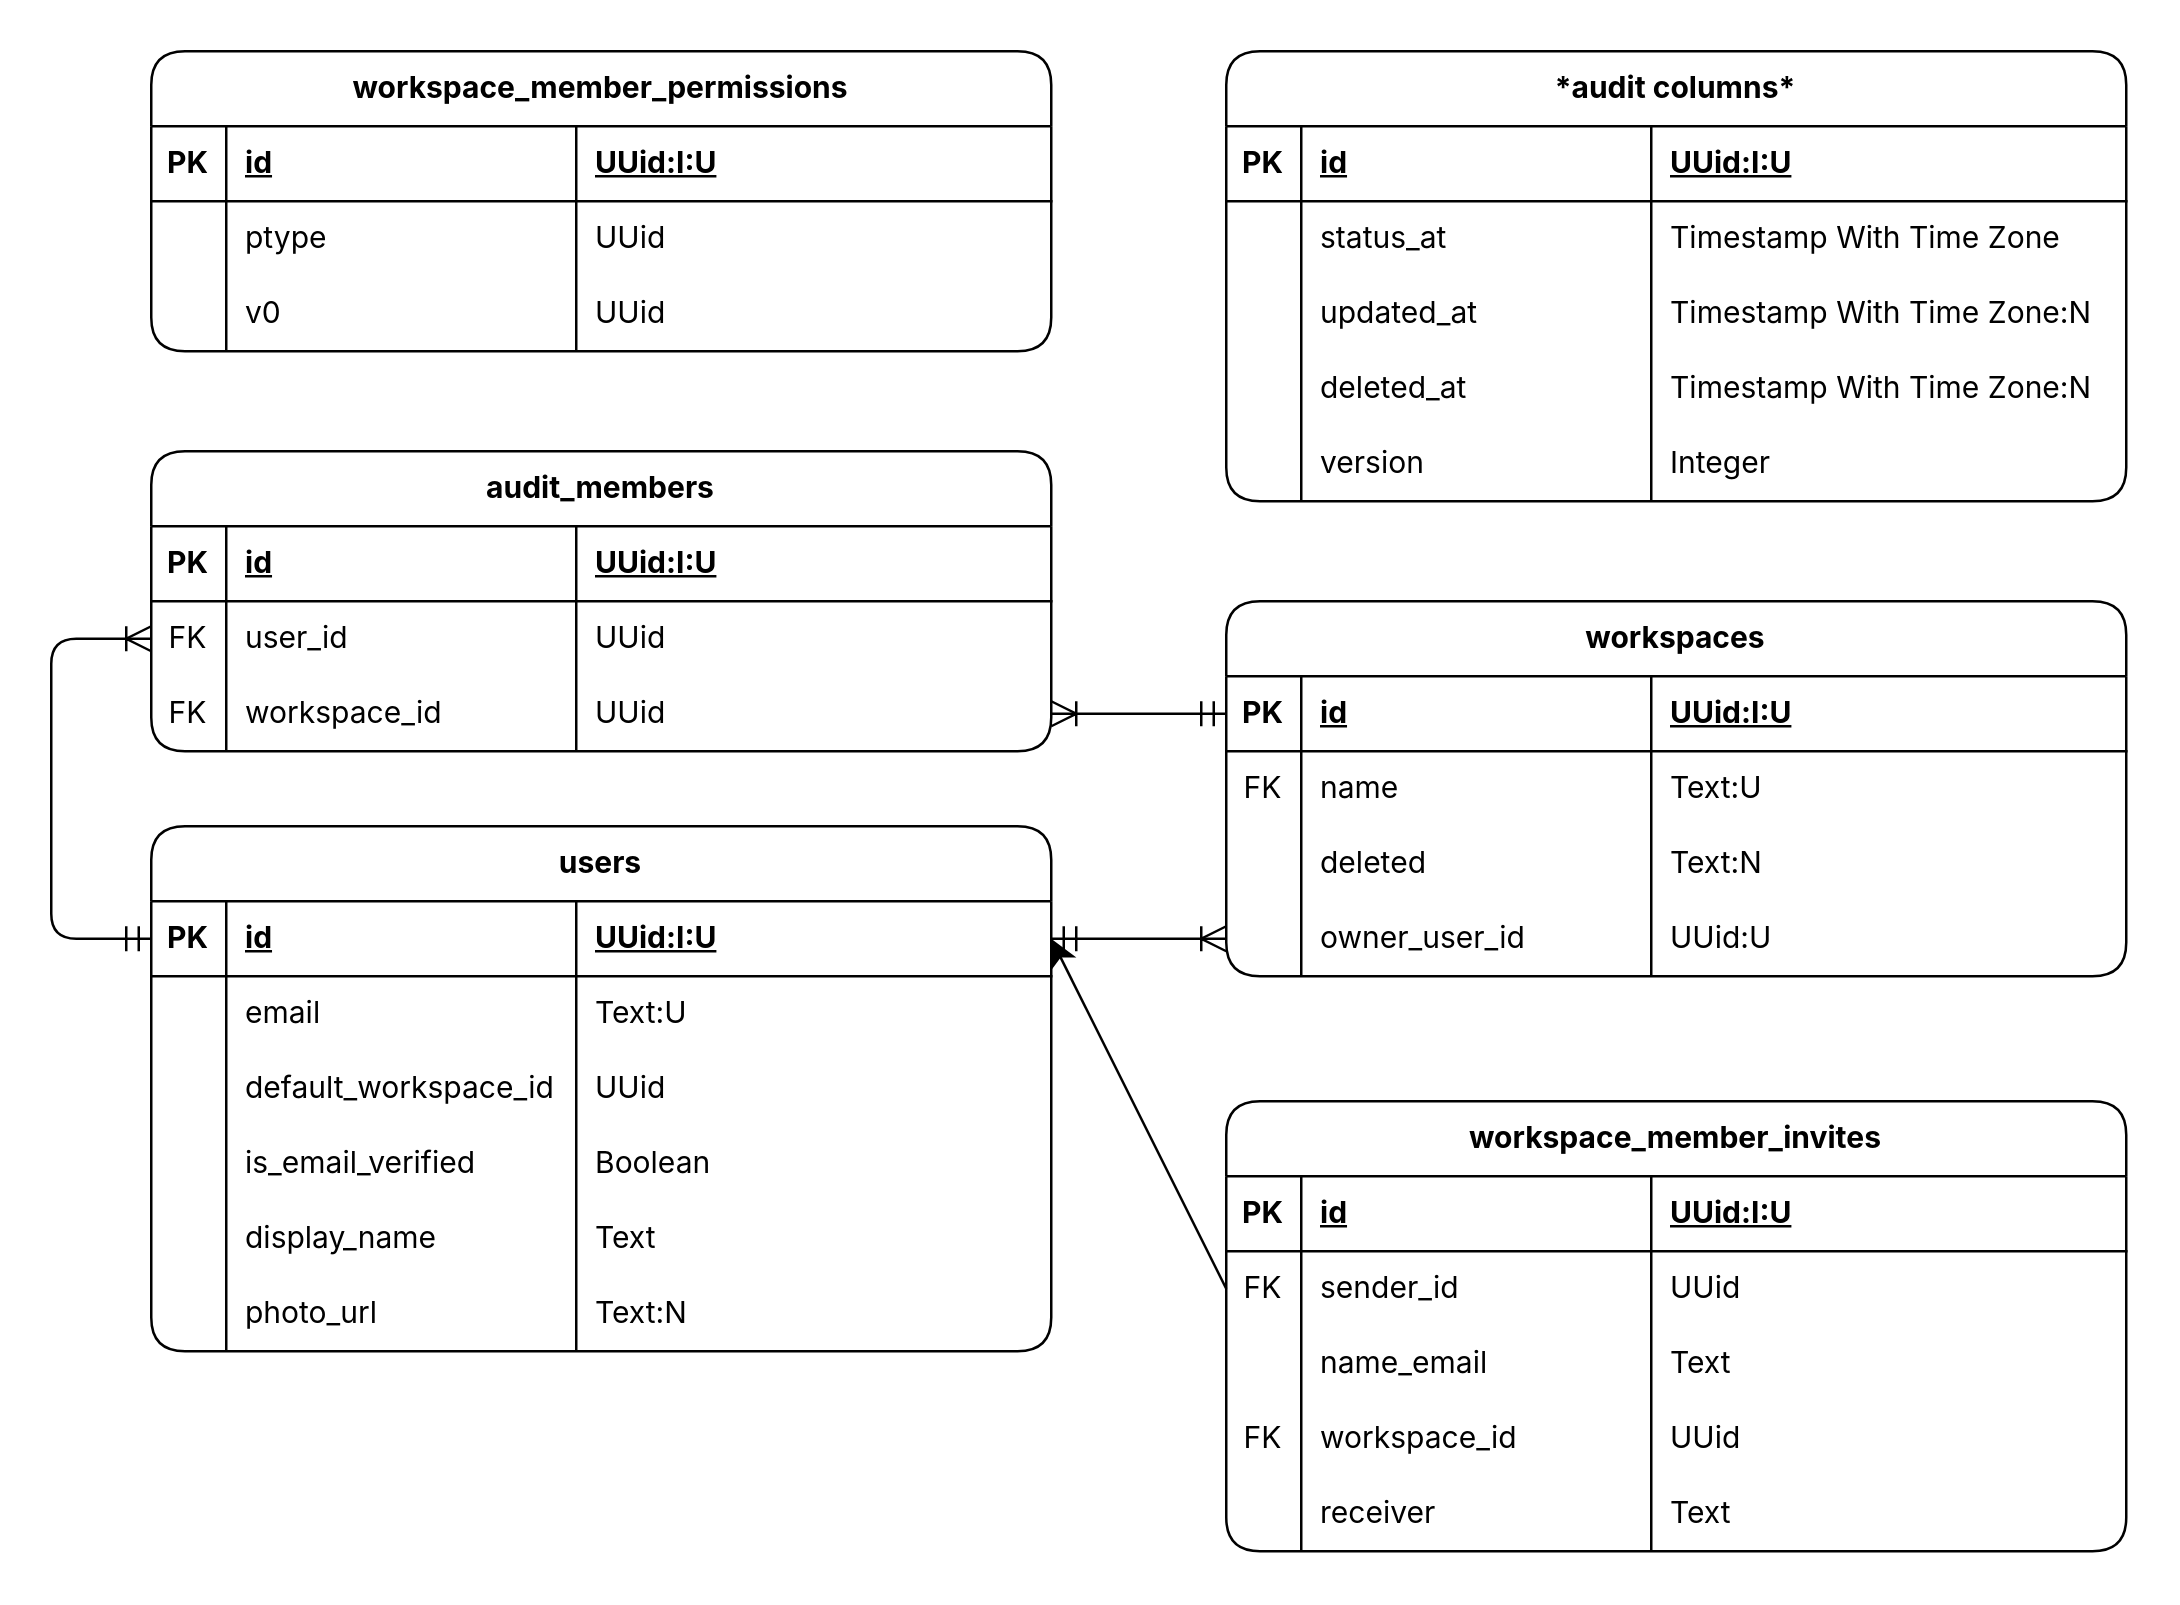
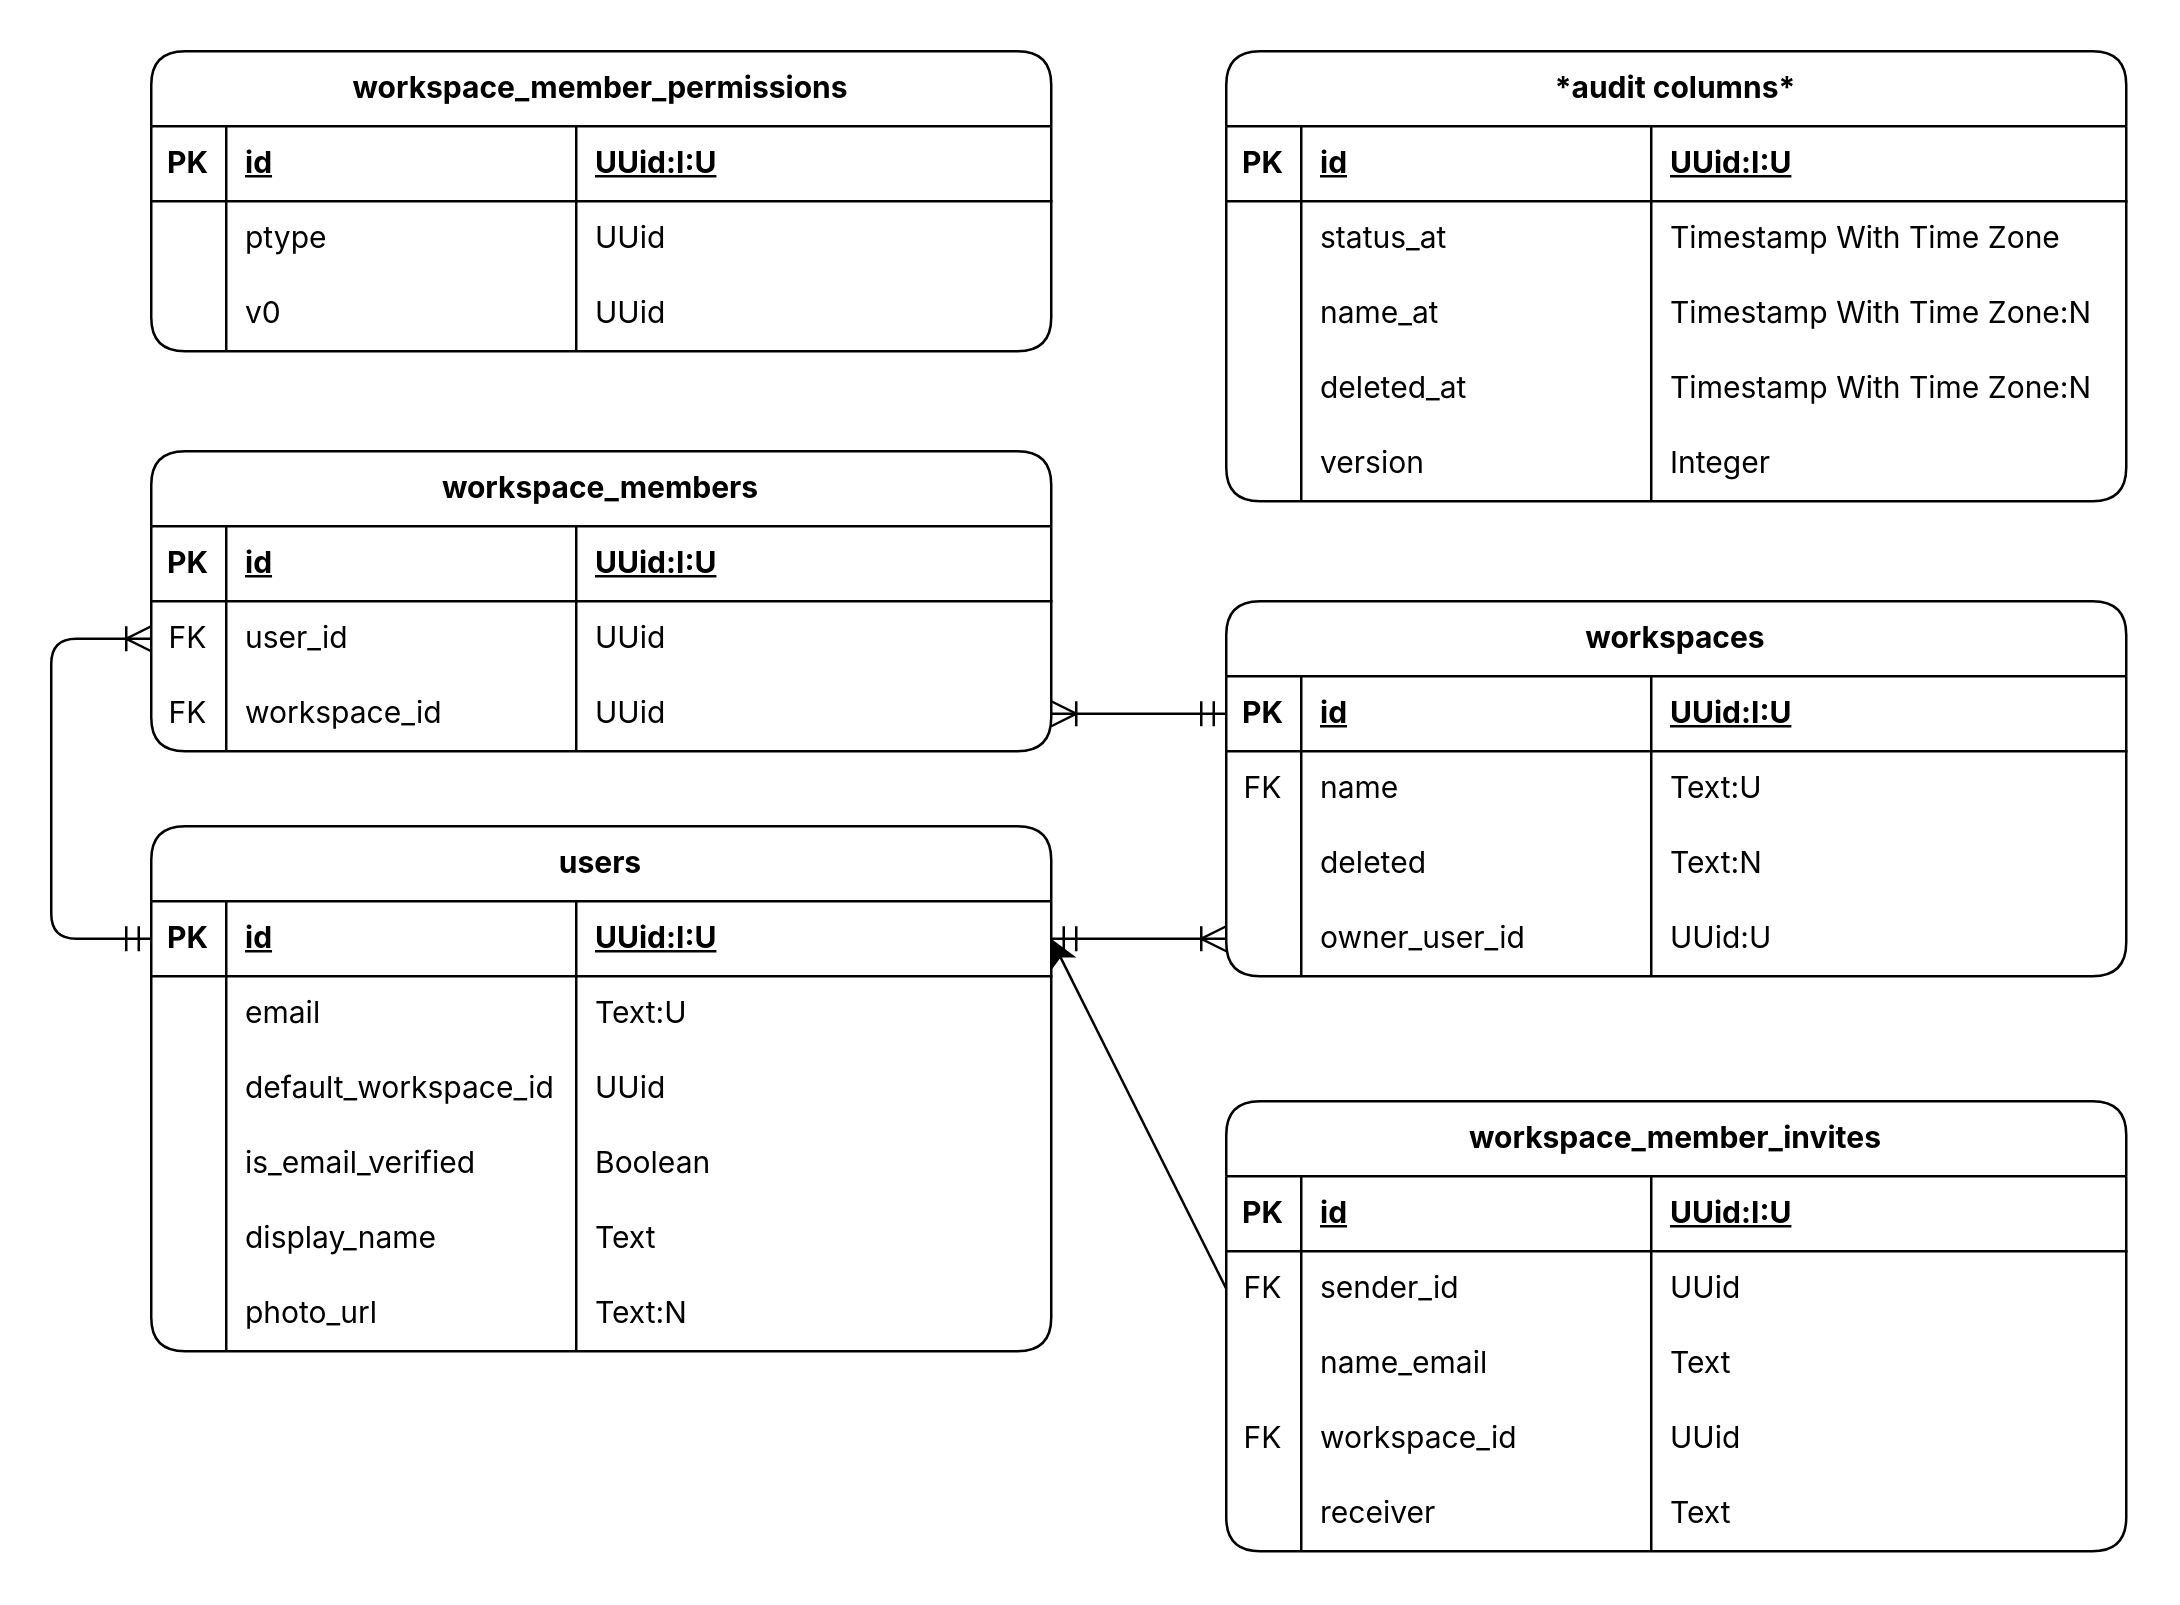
node "updated_at": label "updated_at" -> "name_at"
node "audit_members": label "audit_members" -> "workspace_members"
